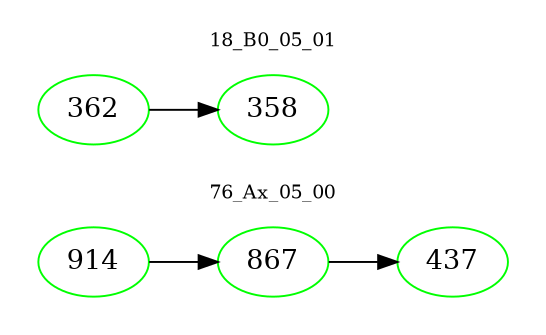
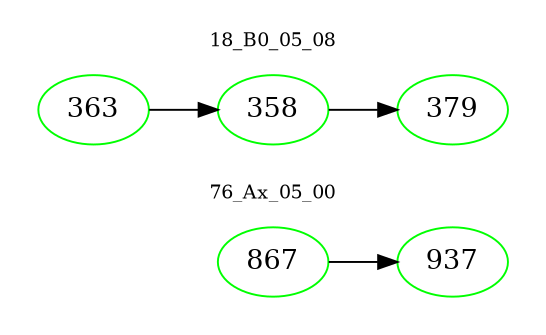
cluster "18_B0_05_01": label "18_B0_05_01" -> "18_B0_05_08"
node "362": label "362" -> "363"
node "379": added
node "914": removed
node "437": label "437" -> "937"
